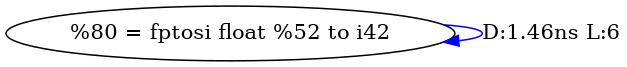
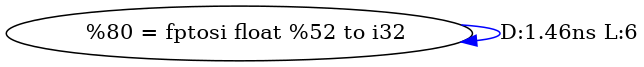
node "%80 = fptosi float %52 to i42": label "%80 = fptosi float %52 to i42" -> "%80 = fptosi float %52 to i32"
